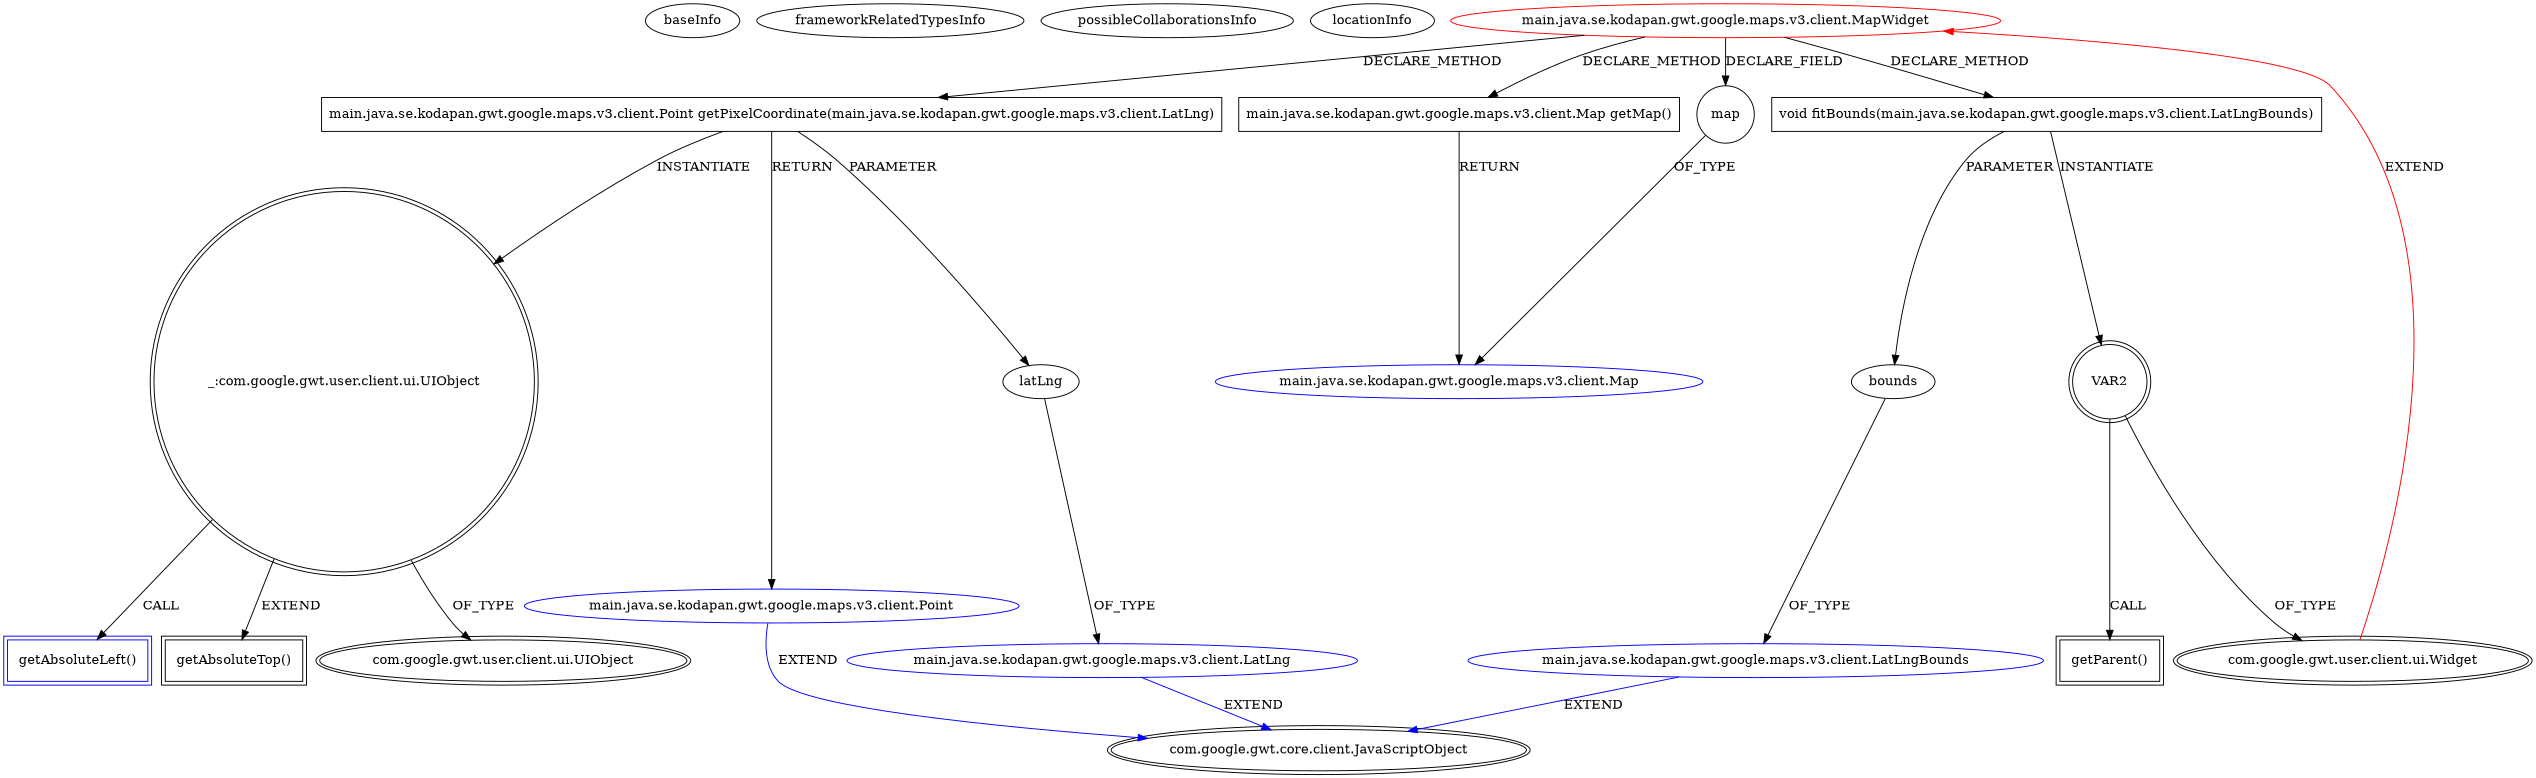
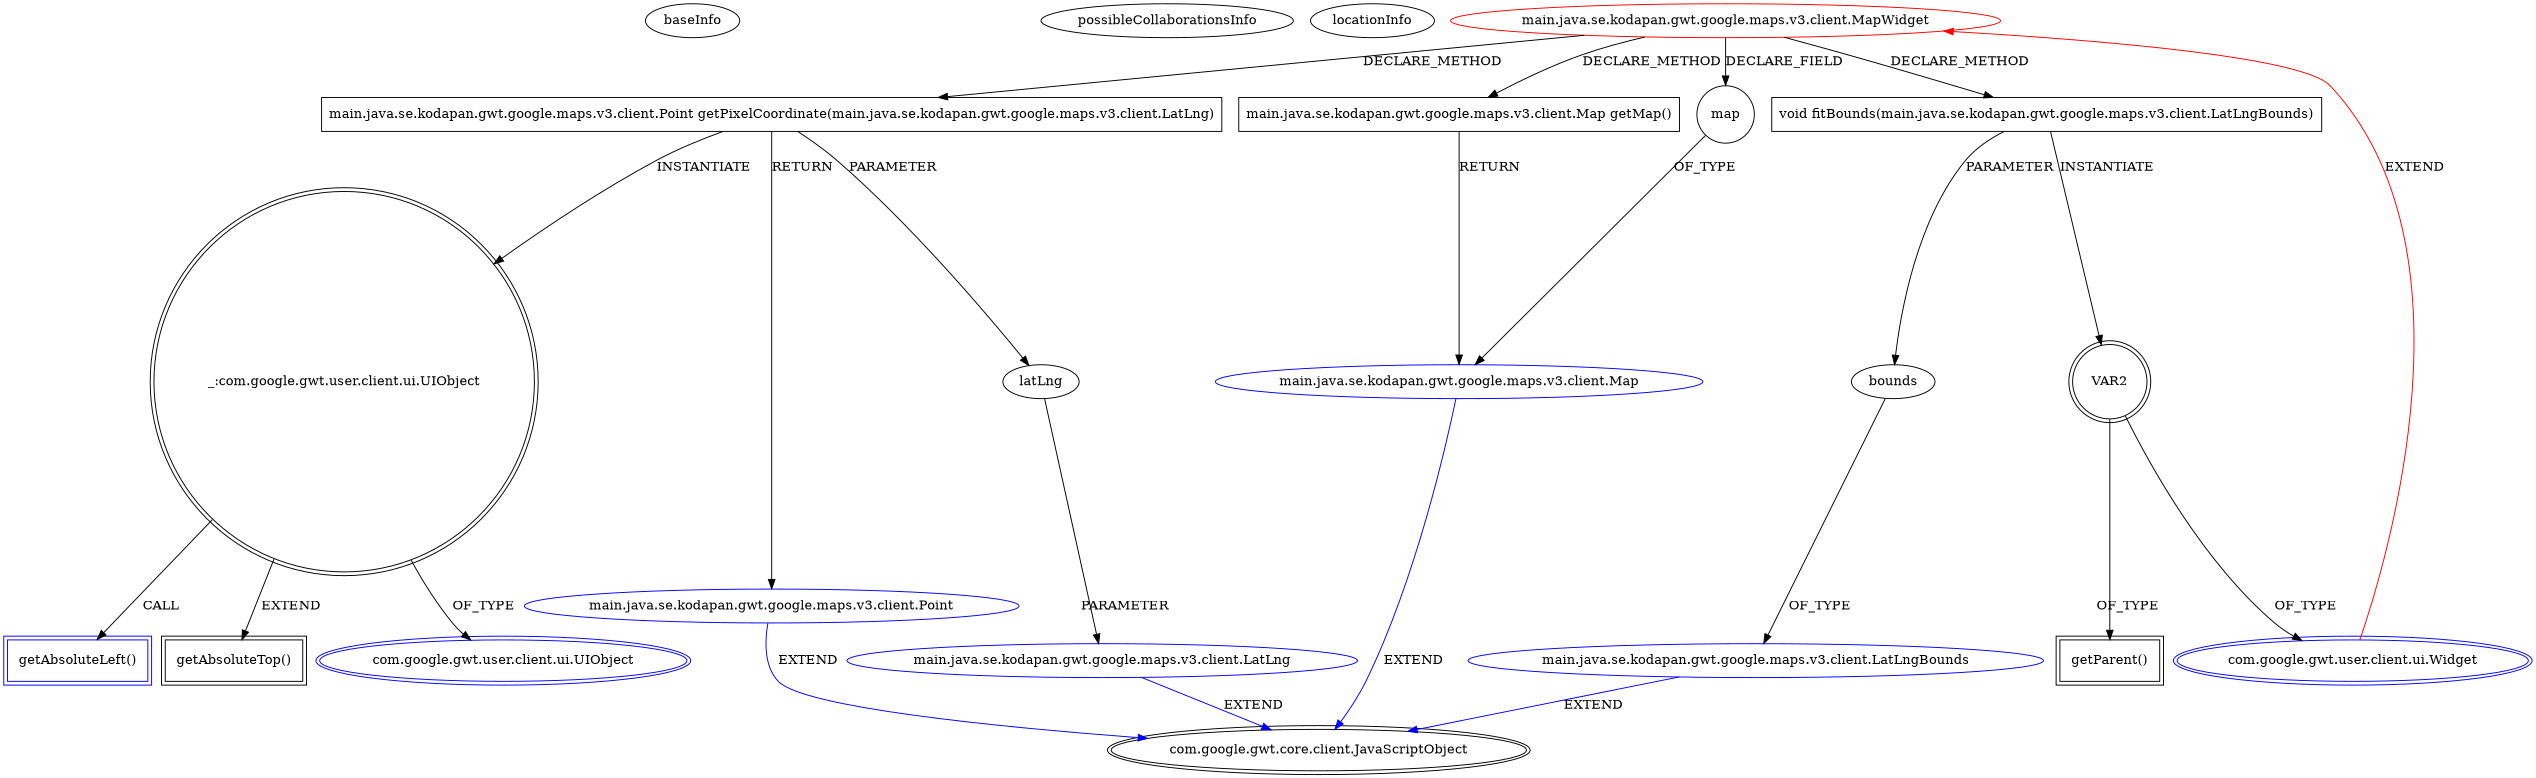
node "frameworkRelatedTypesInfo": removed
edge "main.java.se.kodapan.gwt.google.maps.v3.client.Map" -> "com.google.gwt.core.client.JavaScriptObject": added, label "EXTEND"
edge "latLng" -> "main.java.se.kodapan.gwt.google.maps.v3.client.LatLng": label "OF_TYPE" -> "PARAMETER"
edge "VAR2" -> "getParent()": label "CALL" -> "OF_TYPE"
node "com.google.gwt.user.client.ui.UIObject": color black -> blue
node "com.google.gwt.user.client.ui.Widget": color black -> blue
